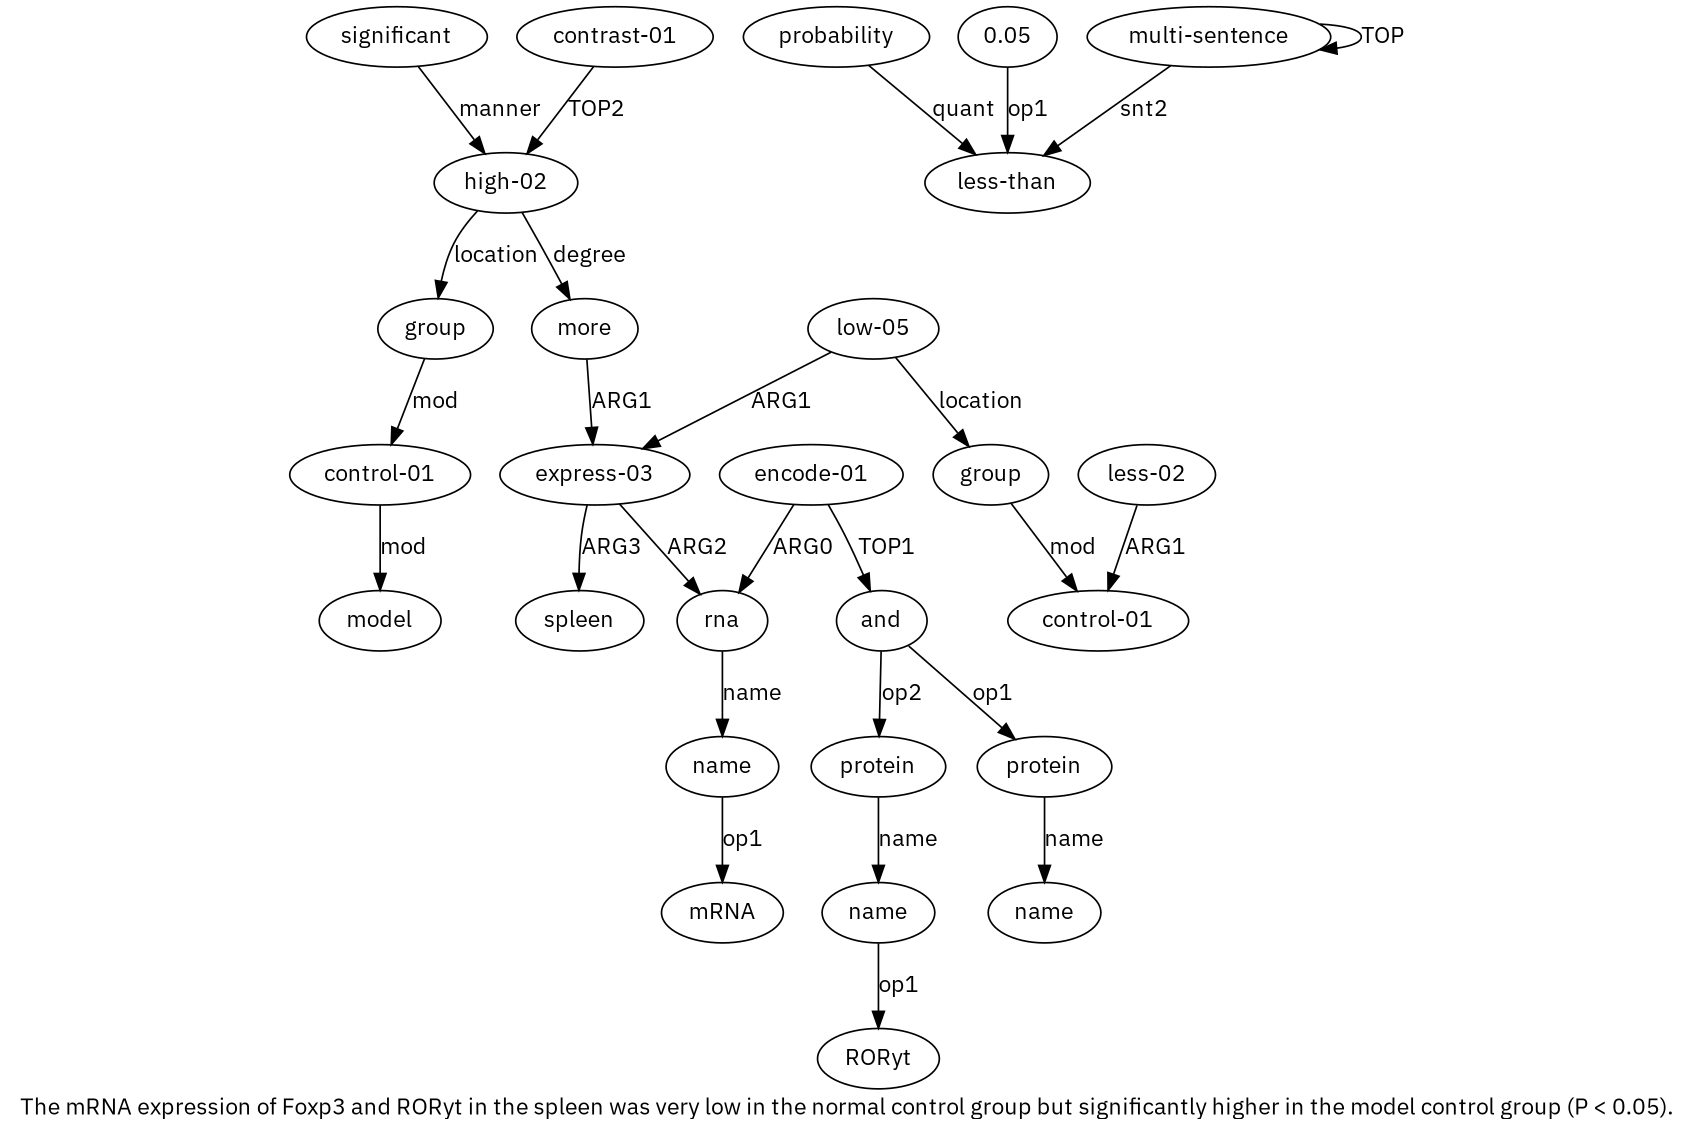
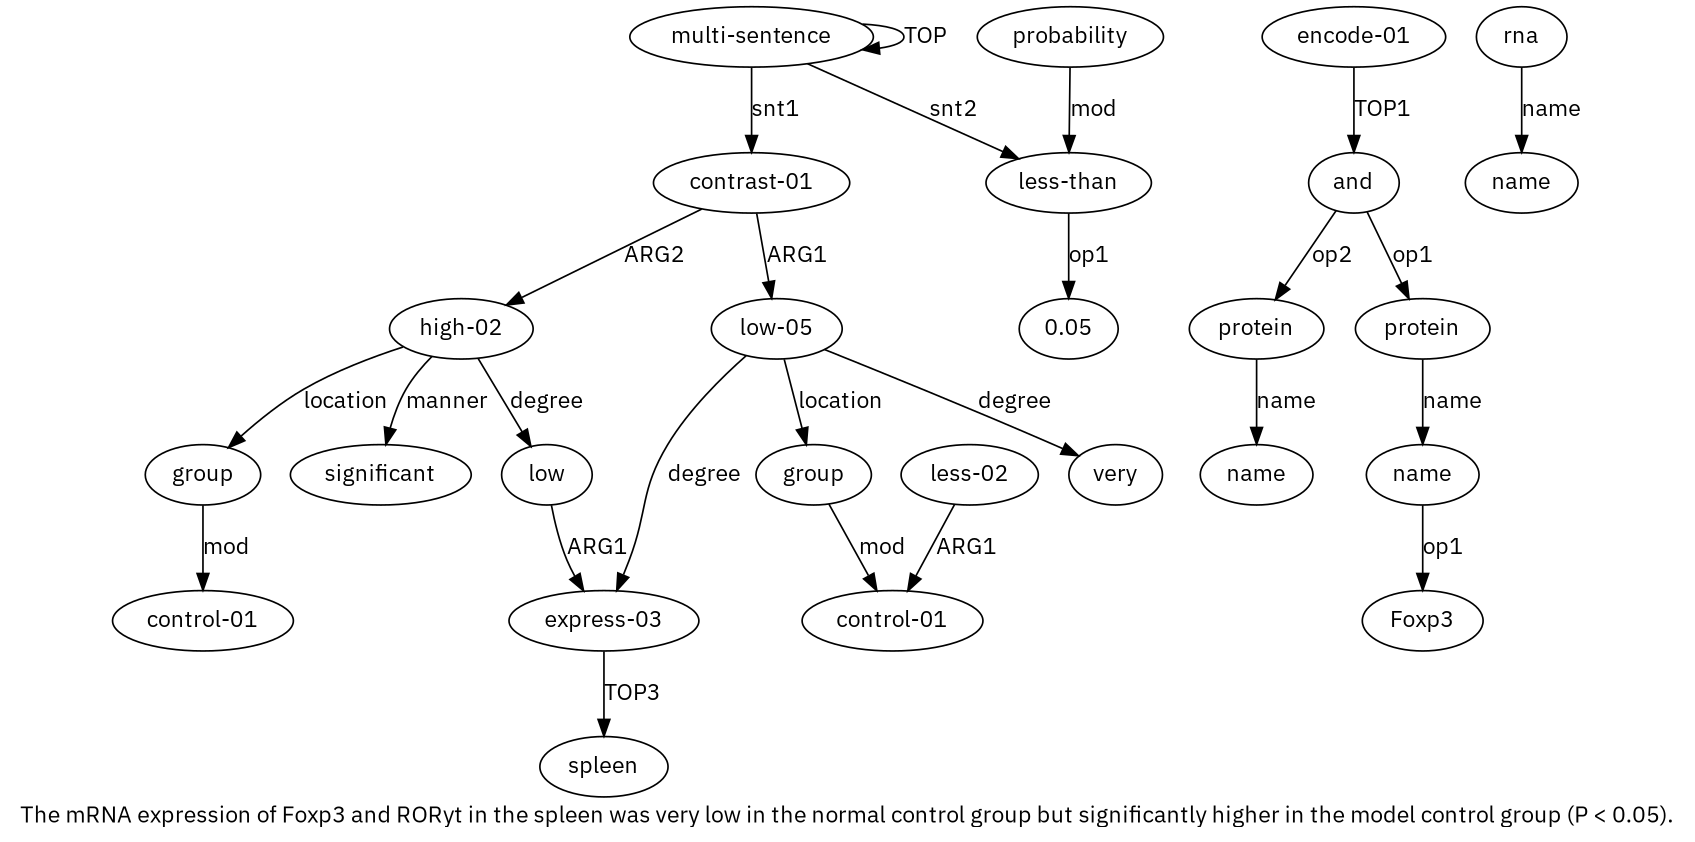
edge "multi-sentence" -> "contrast-01": added, label "snt1"
edge "0.05" -> "less-than": reversed
edge "significant" -> "high-02": reversed
edge "contrast-01" -> "high-02": label "TOP2" -> "ARG2"
edge "probability" -> "less-than": label "quant" -> "mod"
edge "contrast-01" -> "low-05": added, label "ARG1"
node "more": label "more" -> "low"
edge "low-05" -> "express-03": label "ARG1" -> "degree"
node "very": added
edge "encode-01" -> "rna": removed, label "ARG0"
edge "express-03" -> "rna": removed, label "ARG2"
edge "express-03" -> "spleen": label "ARG3" -> "TOP3"
node "model": removed
node "Foxp3": added
node "mRNA": removed
node "RORyt": removed
